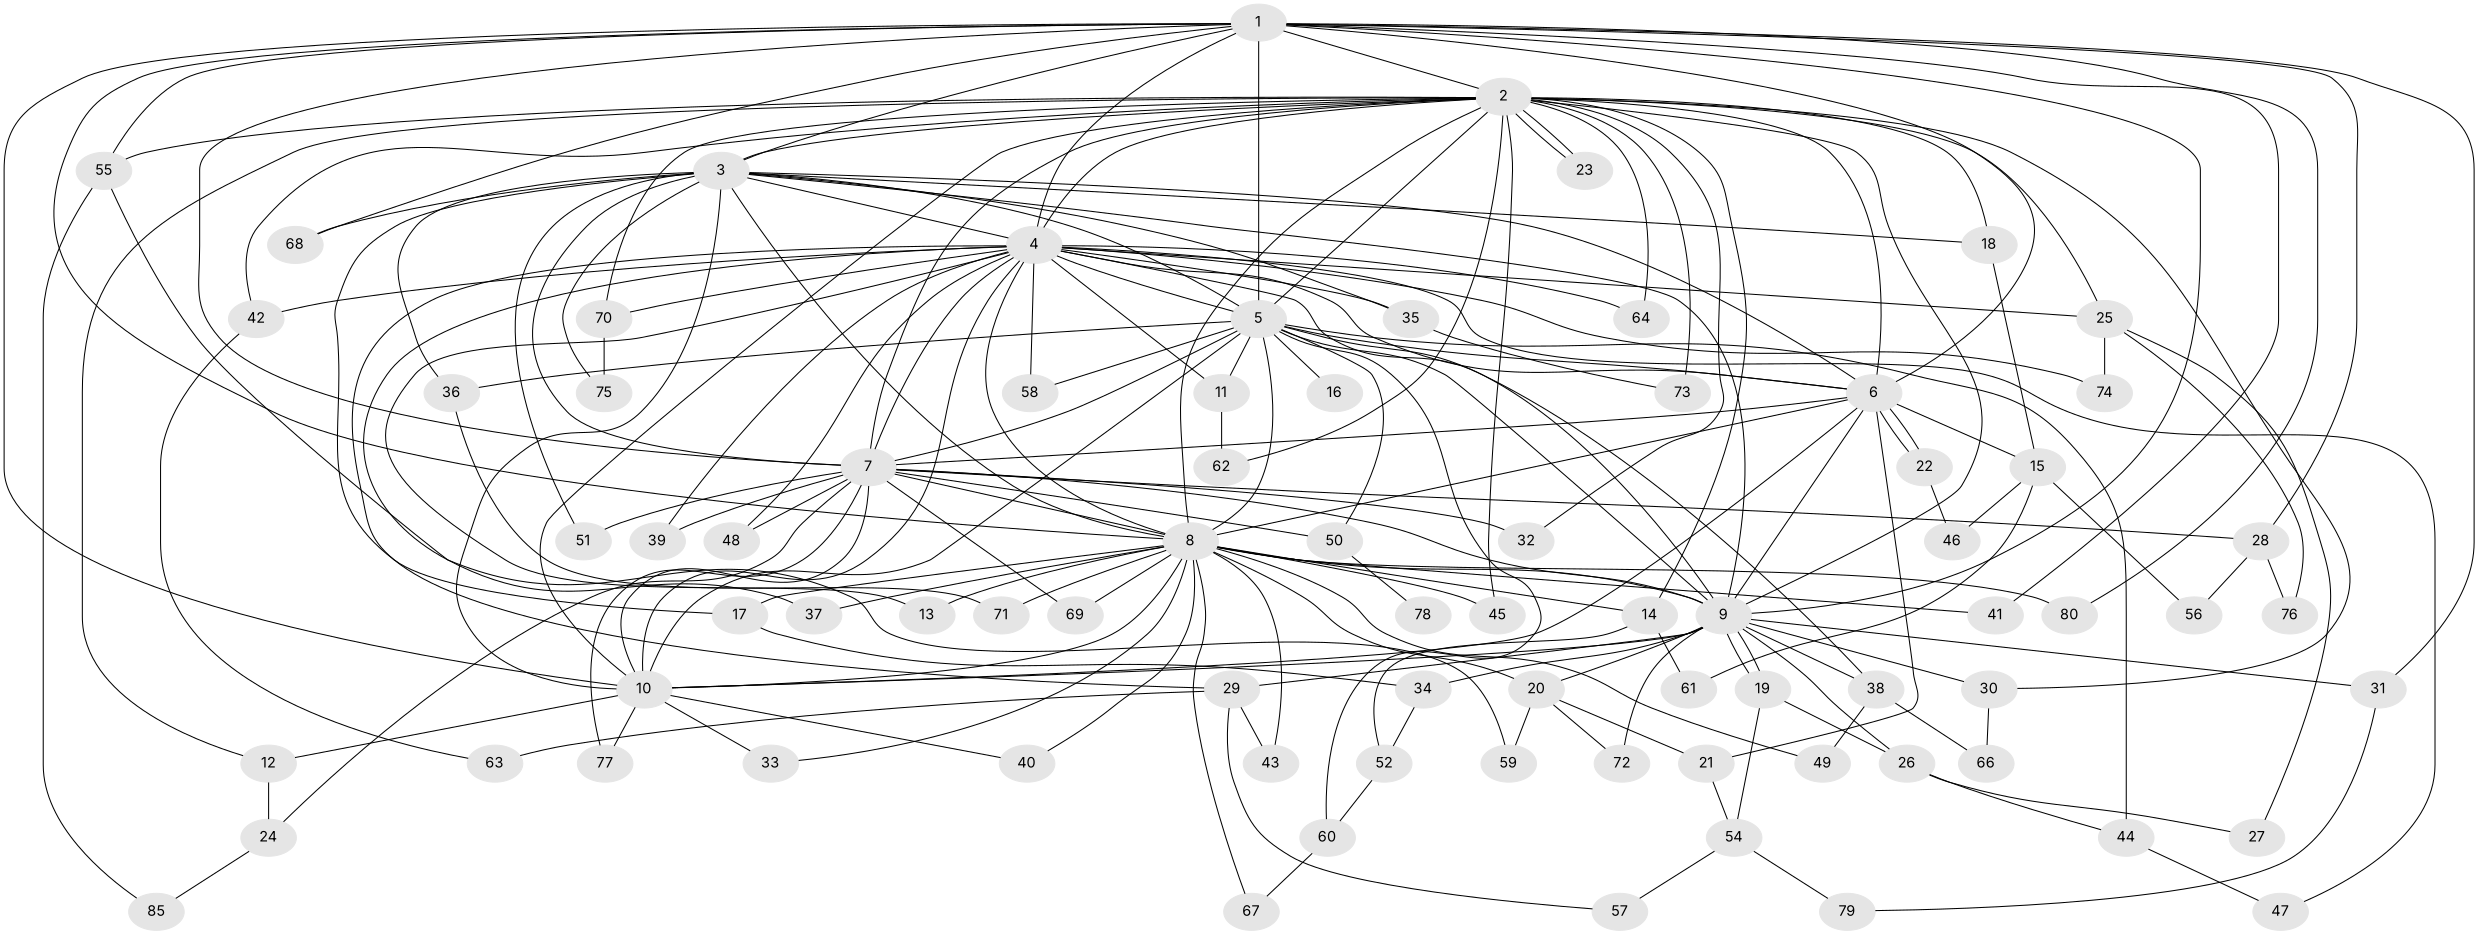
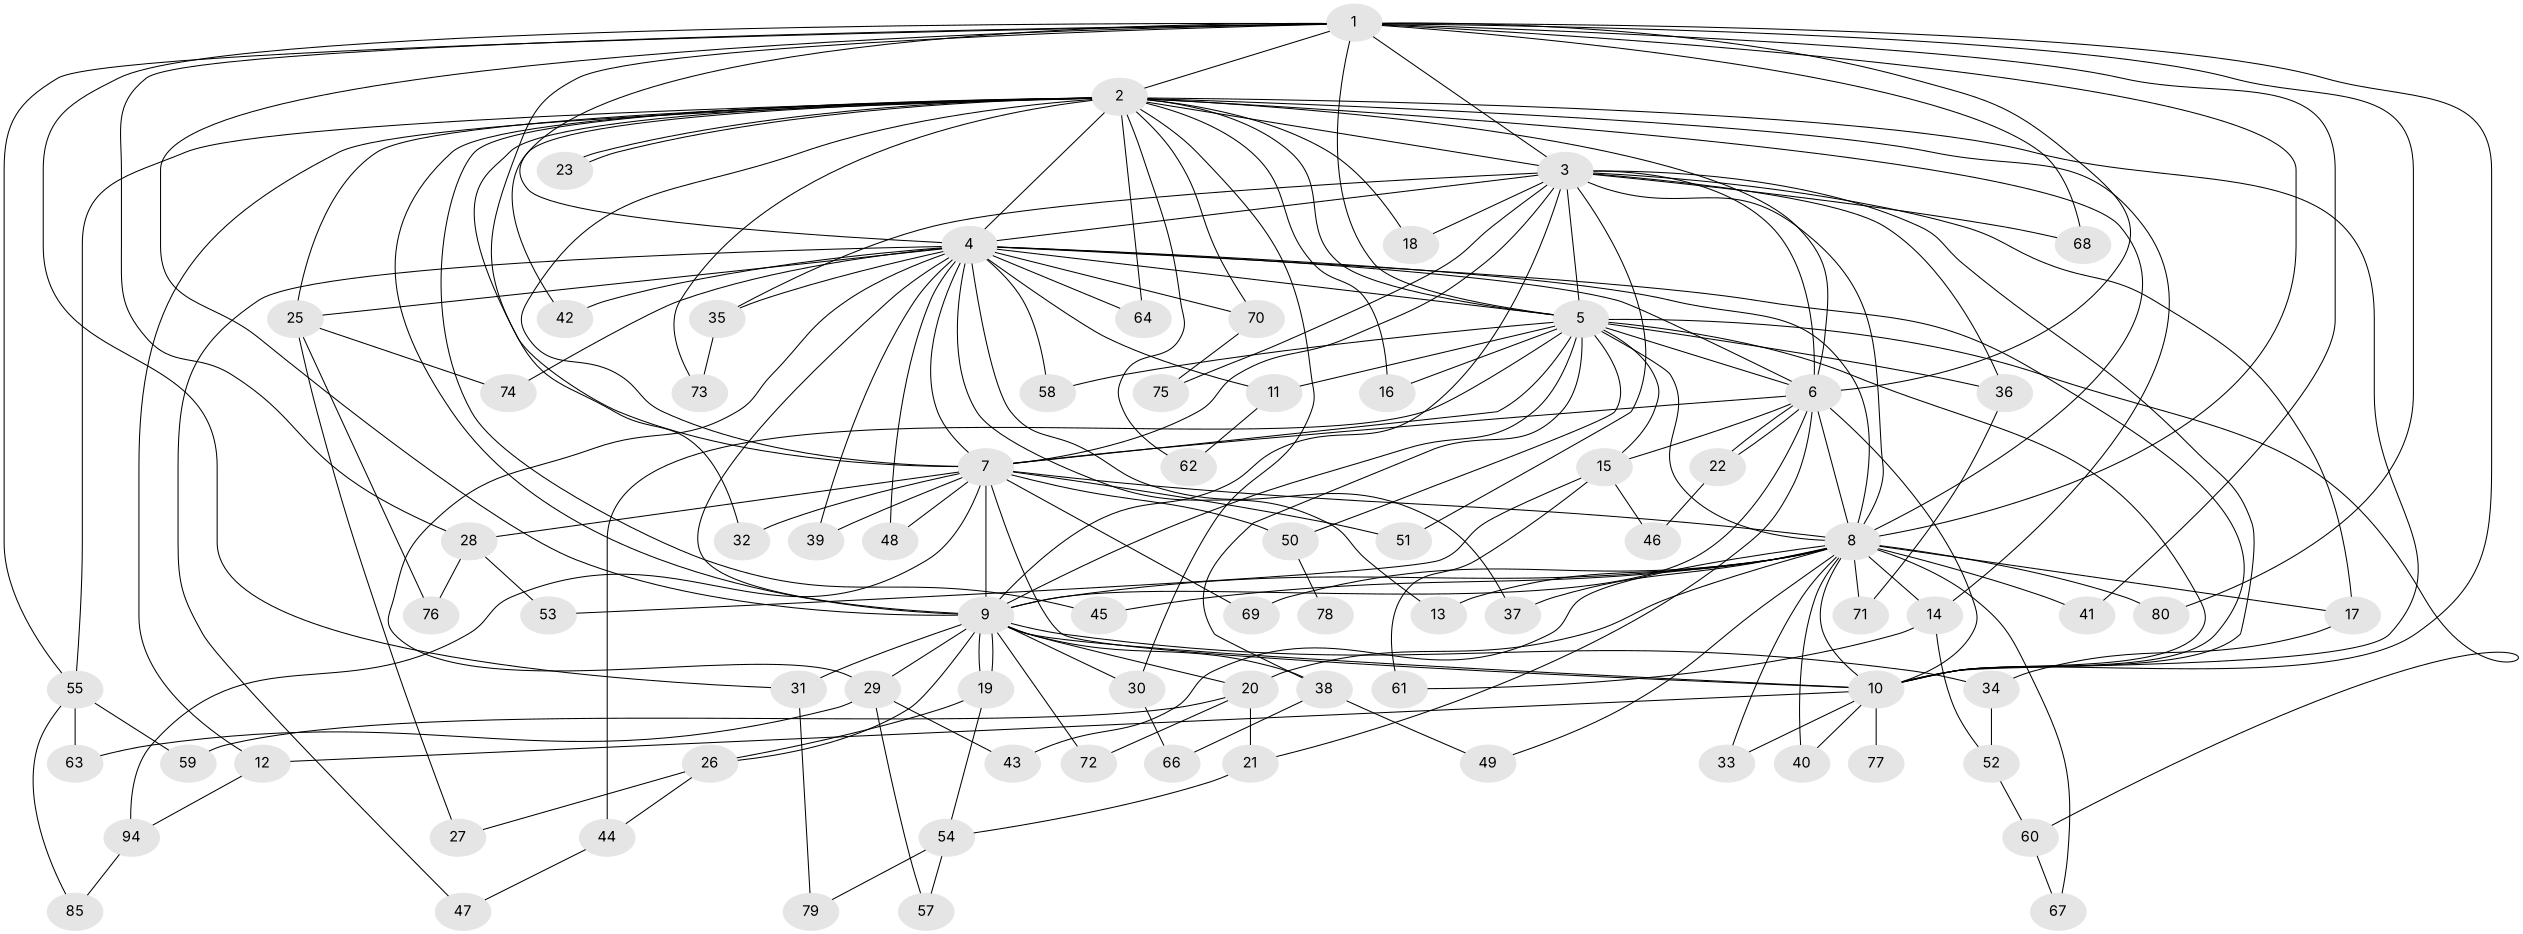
edge "2" -- "16": added
edge "18" -- "15": now "5" -- "15"
edge "7" -- "77": removed
node "56": label "56" -> "53"
edge "42" -- "63": now "55" -- "63"
node "24": label "24" -> "94"
